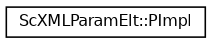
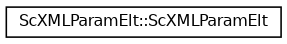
node "ScXMLParamElt::PImpl": label "ScXMLParamElt::PImpl" -> "ScXMLParamElt::ScXMLParamElt"
